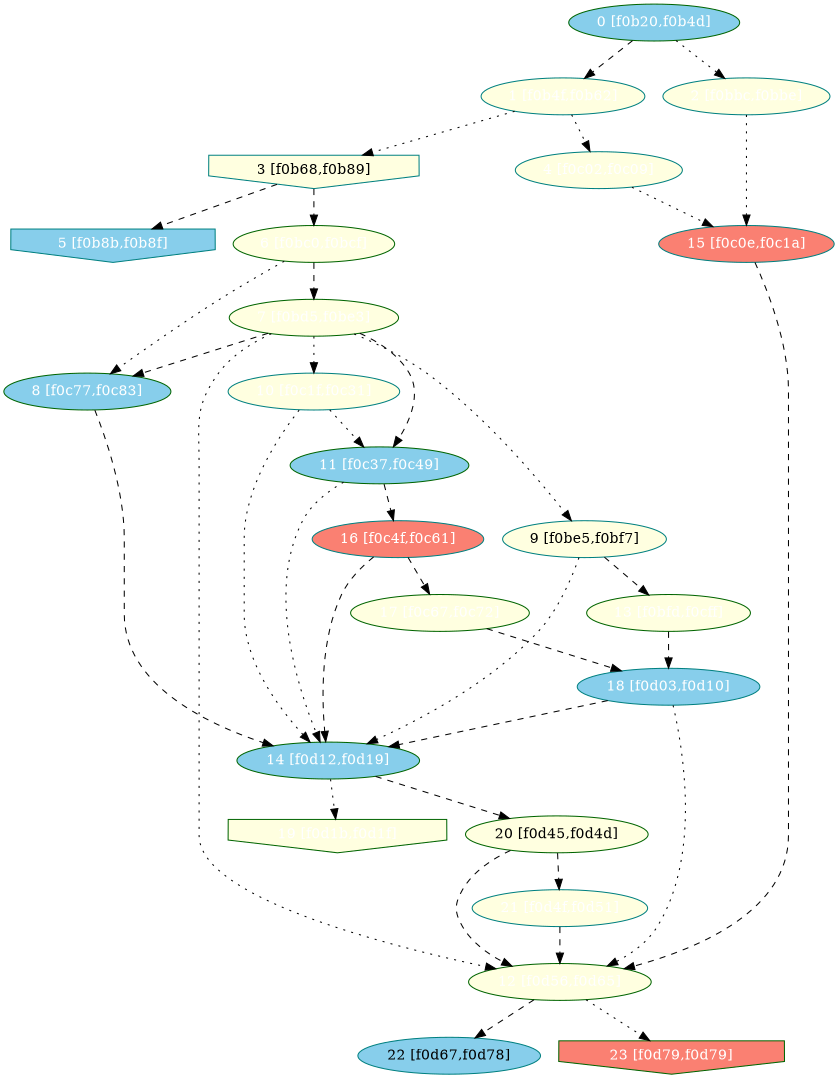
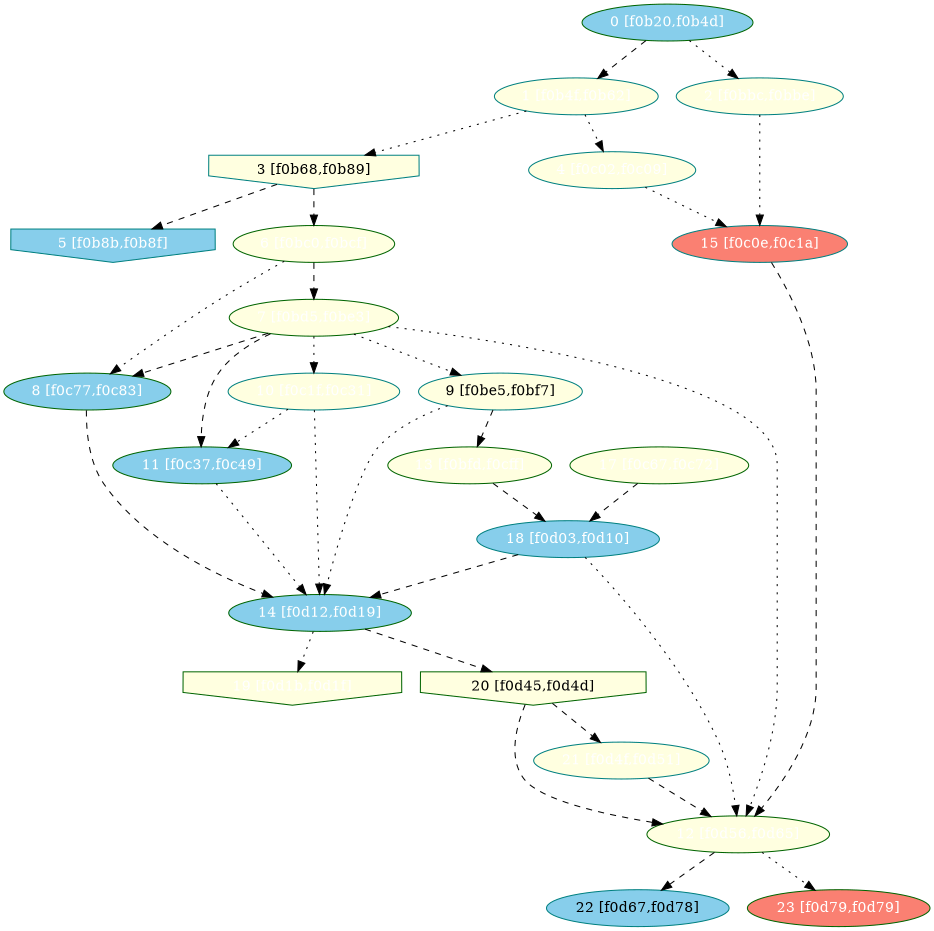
node "16 [f0c4f,f0c61]": removed
node "20 [f0d45,f0d4d]": shape ellipse -> invhouse
node "23 [f0d79,f0d79]": shape invhouse -> ellipse
